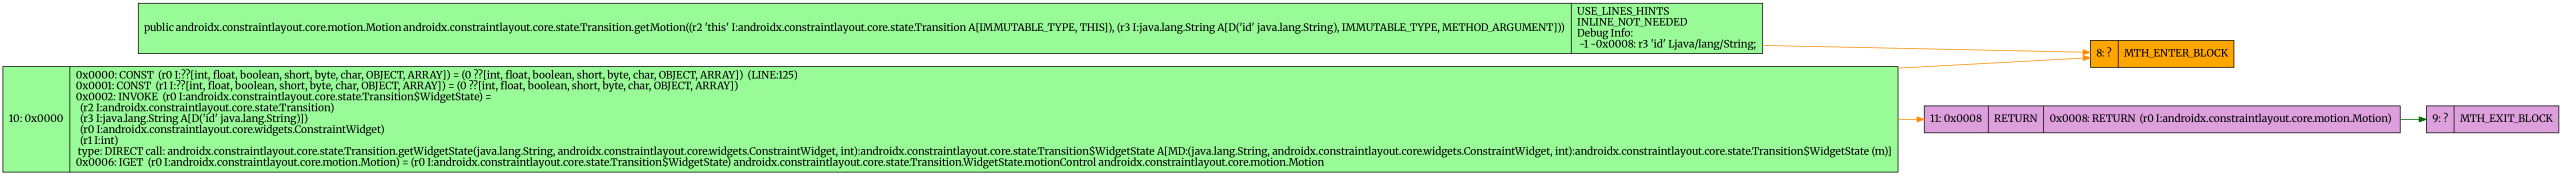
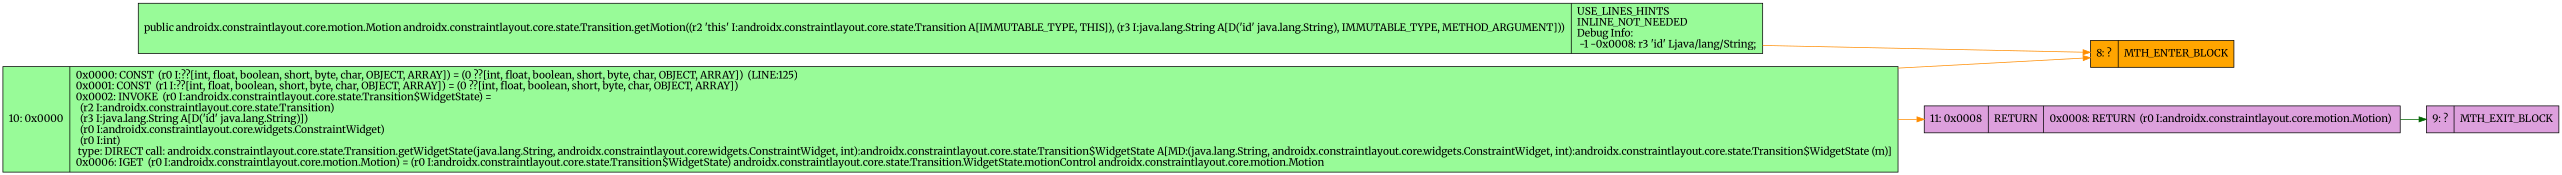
node "10: 0x0000": text "(r1 I:int)" -> "(r0 I:int)"
